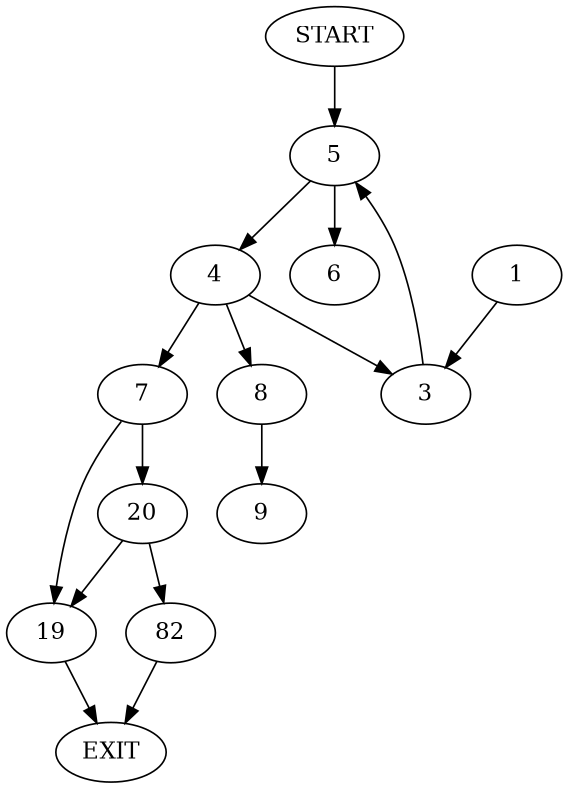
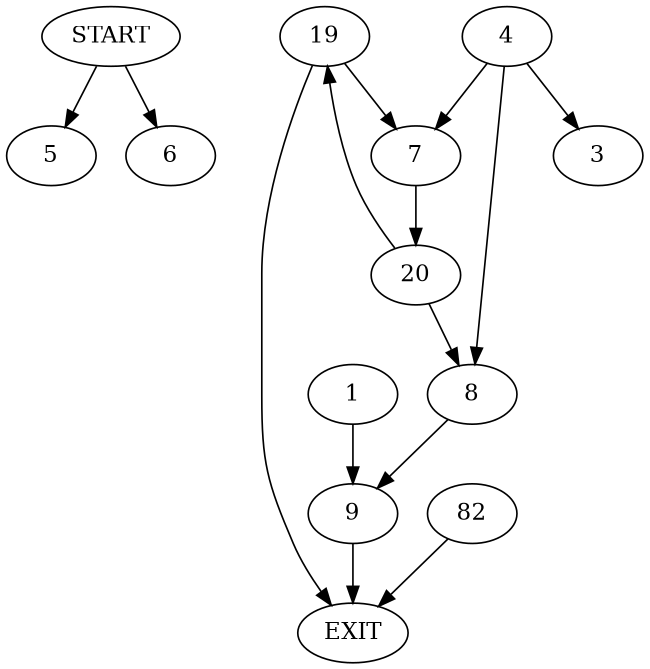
edge "5" -> "6": now "START" -> "6"
edge "5" -> "4": removed
edge "3" -> "5": removed
edge "1" -> "3": now "1" -> "9"
edge "7" -> "19": reversed
edge "20" -> "82": now "20" -> "8"
edge "9" -> "EXIT": added
